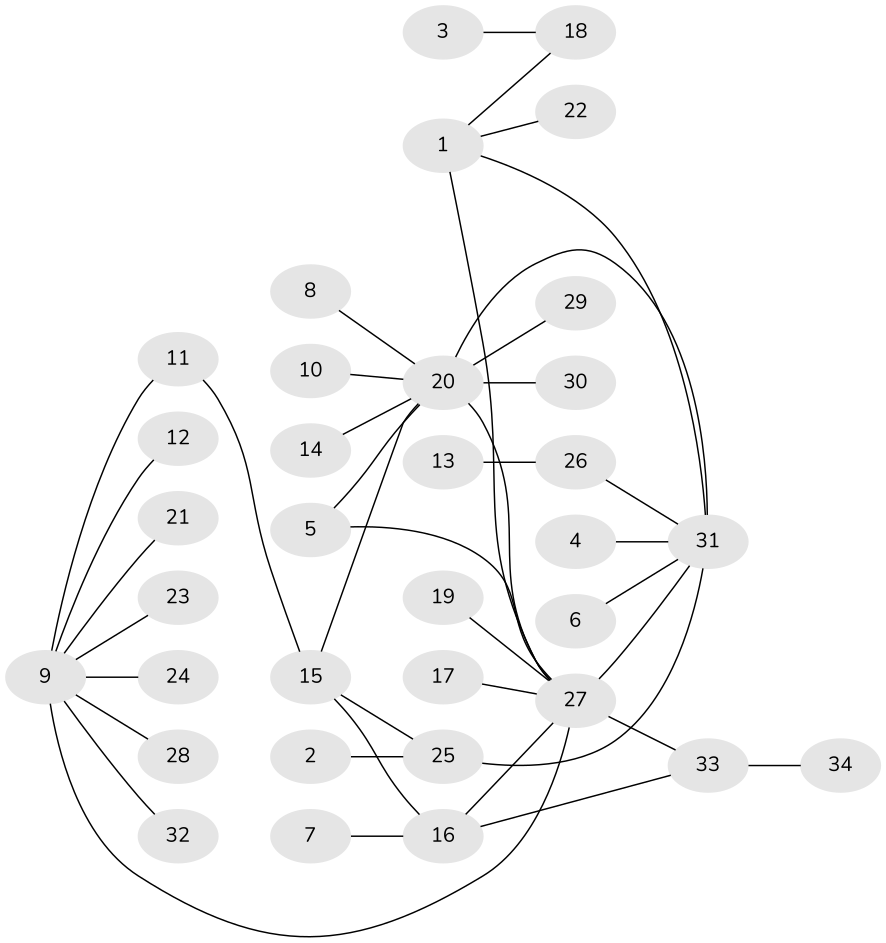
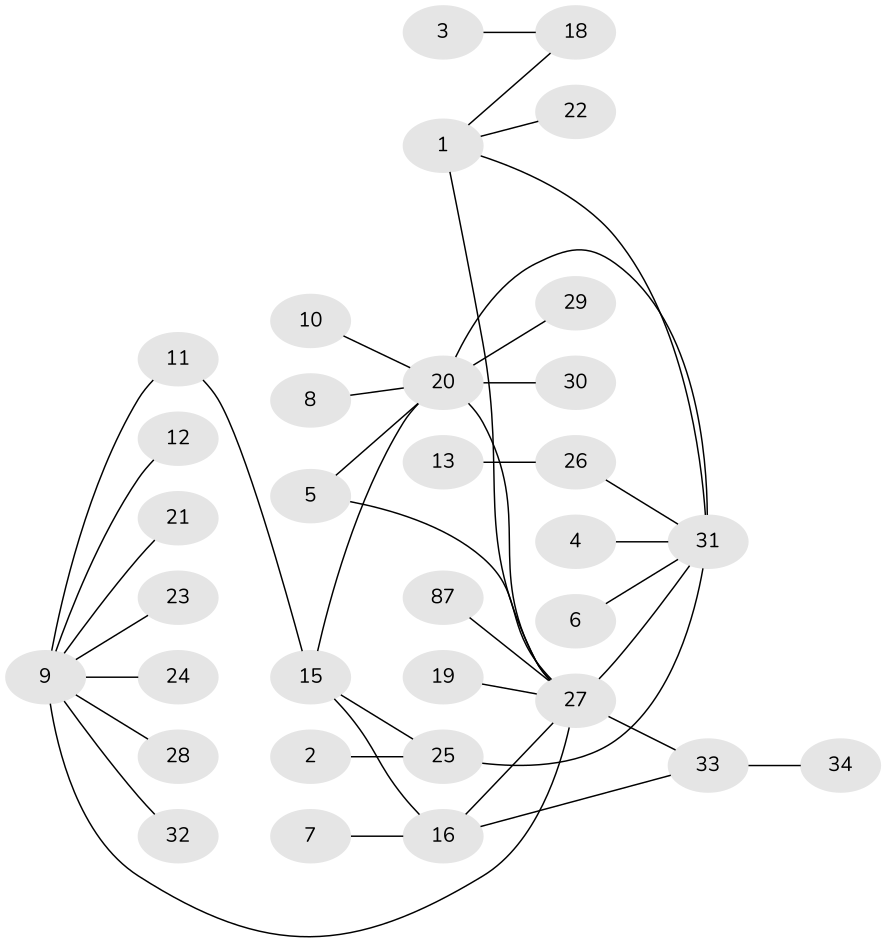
node "14": removed
node "17": label "17" -> "87"
